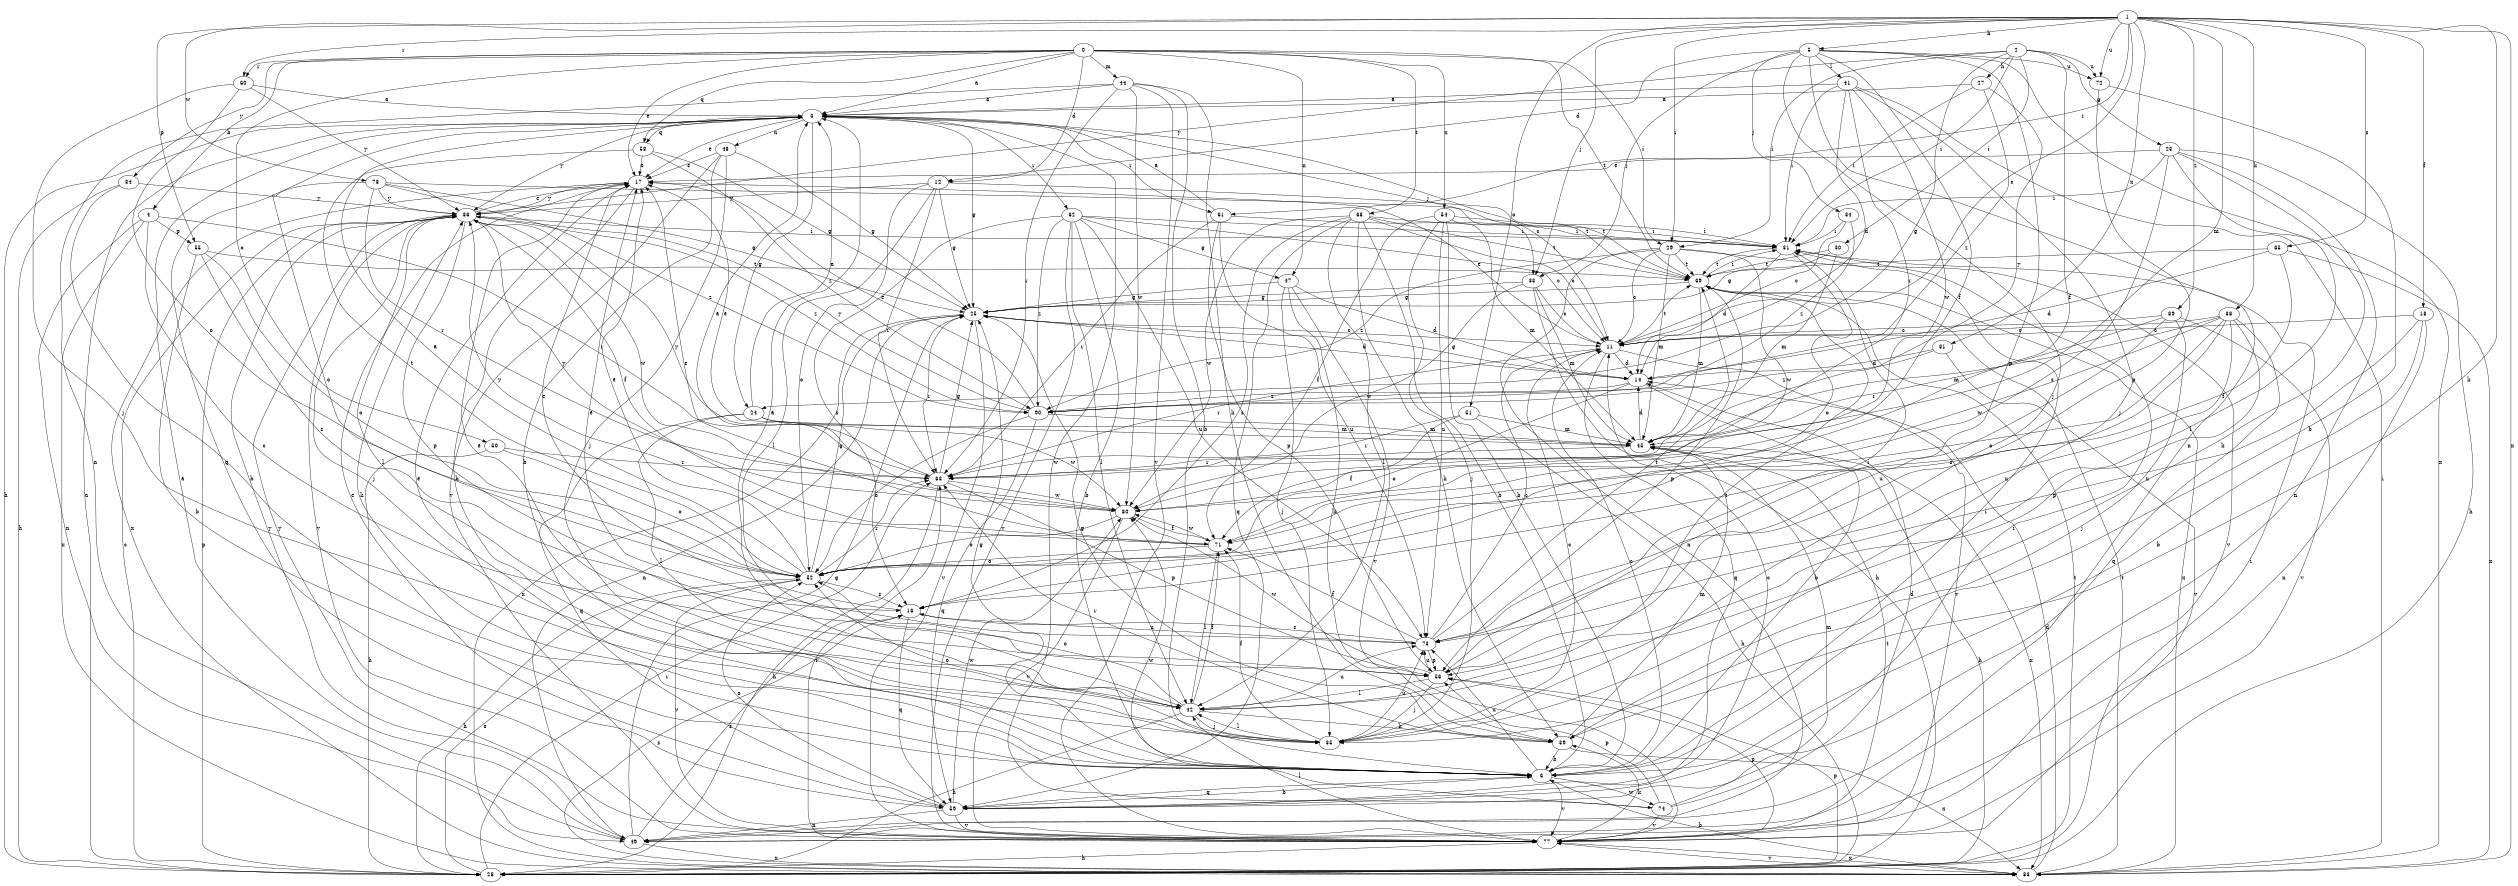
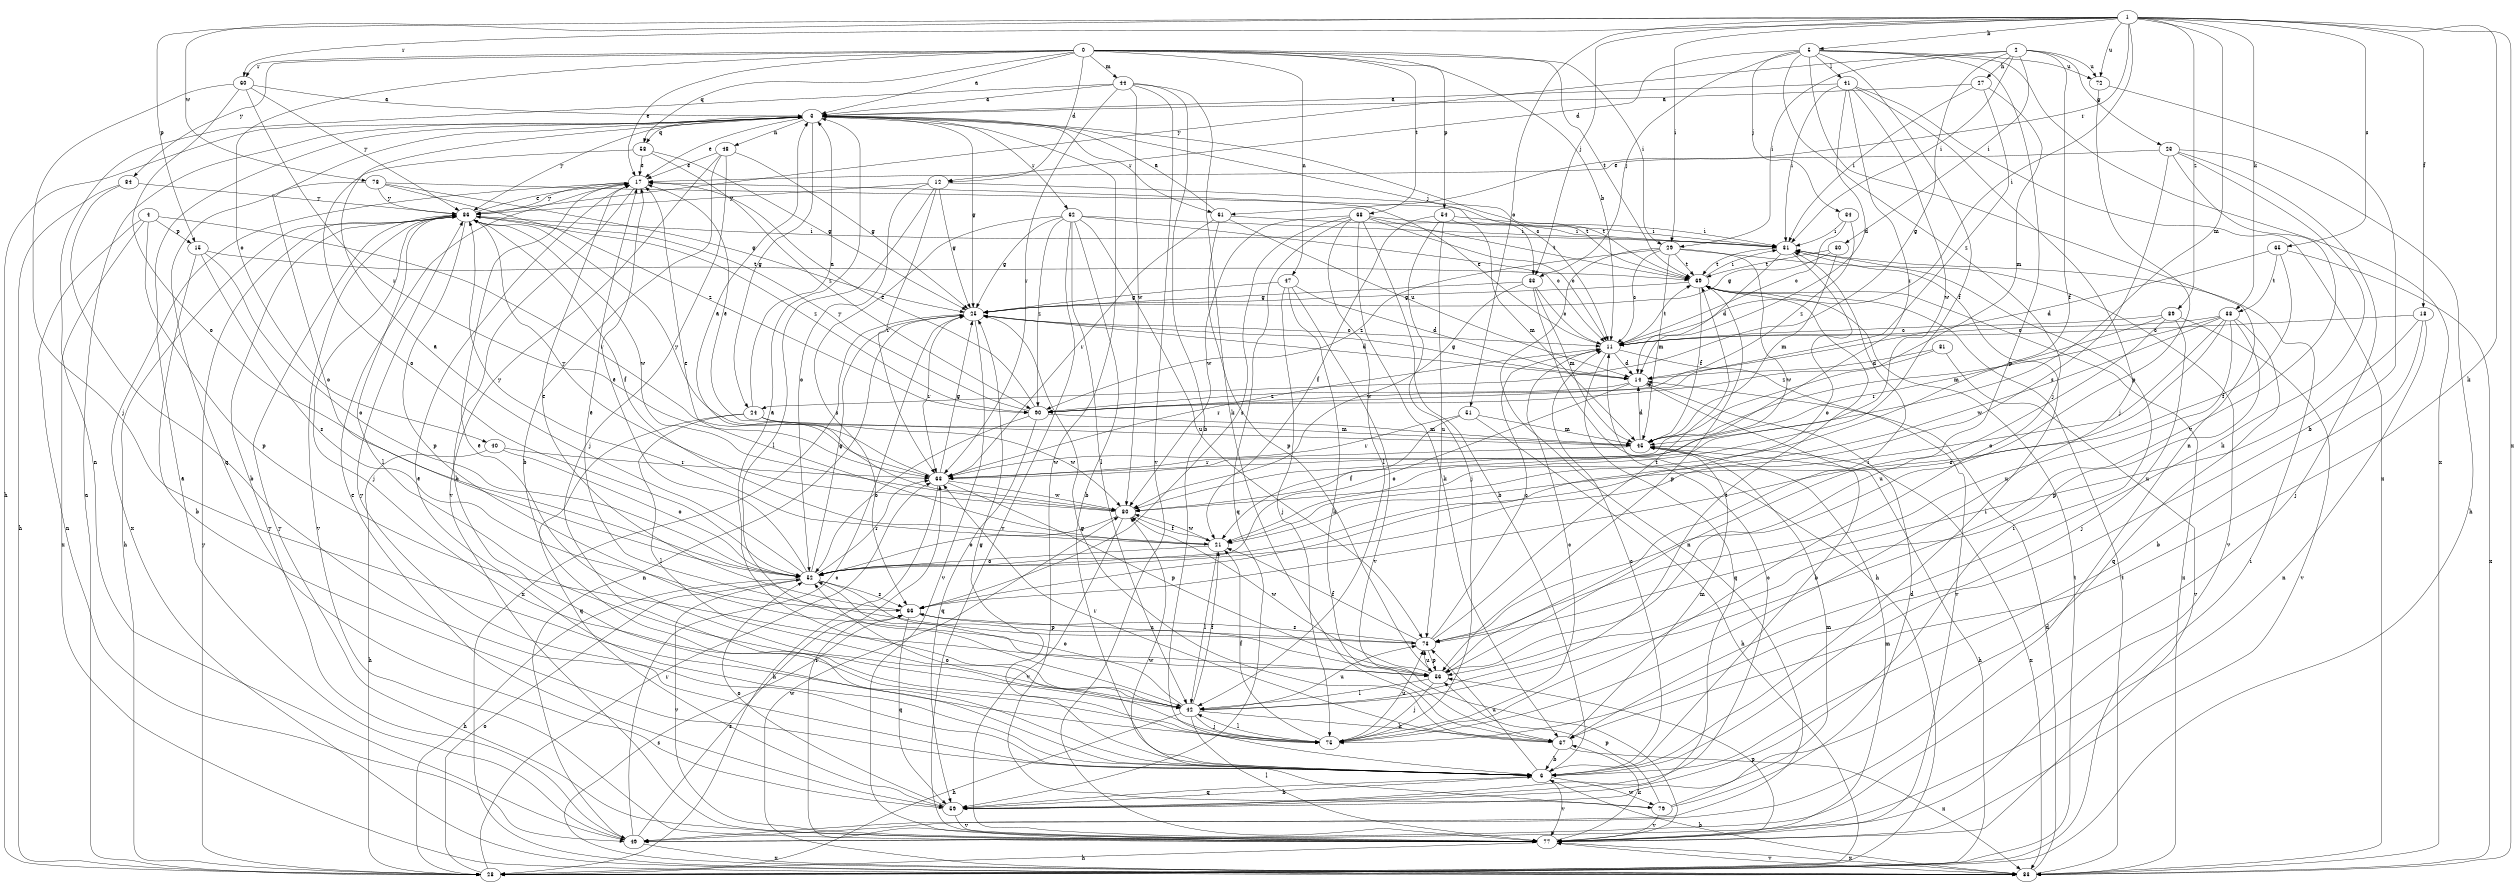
edge "0" -> "4": now "0" -> "11"
edge "0" -> "54": label "x" -> "p"
edge "1" -> "11": label "c" -> "i"
edge "23" -> "31": removed, label "i"
edge "1" -> "81": removed, label "x"
node "55": label "55" -> "15"
edge "62" -> "47": now "62" -> "25"
edge "65" -> "69": now "65" -> "38"
edge "27" -> "45": label "y" -> "m"
edge "58" -> "52": label "t" -> "o"
edge "69" -> "45": label "m" -> "f"
edge "78" -> "63": now "60" -> "63"
edge "61" -> "73": now "61" -> "14"
edge "23" -> "42": label "l" -> "v"
edge "4" -> "56": label "c" -> "p"
node "50": label "50" -> "40"
edge "41" -> "83": label "i" -> "x"
edge "6" -> "86": label "k" -> "y"
edge "23" -> "49": label "n" -> "j"
edge "54" -> "6": removed, label "b"
edge "86" -> "28": label "c" -> "h"
edge "28" -> "86": label "p" -> "y"
node "71": label "71" -> "21"
edge "49" -> "25": label "g" -> "c"
node "16": label "16" -> "66"
edge "59" -> "80": now "83" -> "80"
edge "77" -> "45": label "t" -> "m"
node "35": label "35" -> "75"
node "39": label "39" -> "37"
edge "77" -> "42": reversed
node "74": label "74" -> "79"
edge "59" -> "49": removed, label "n"
edge "28" -> "56": now "52" -> "56"
